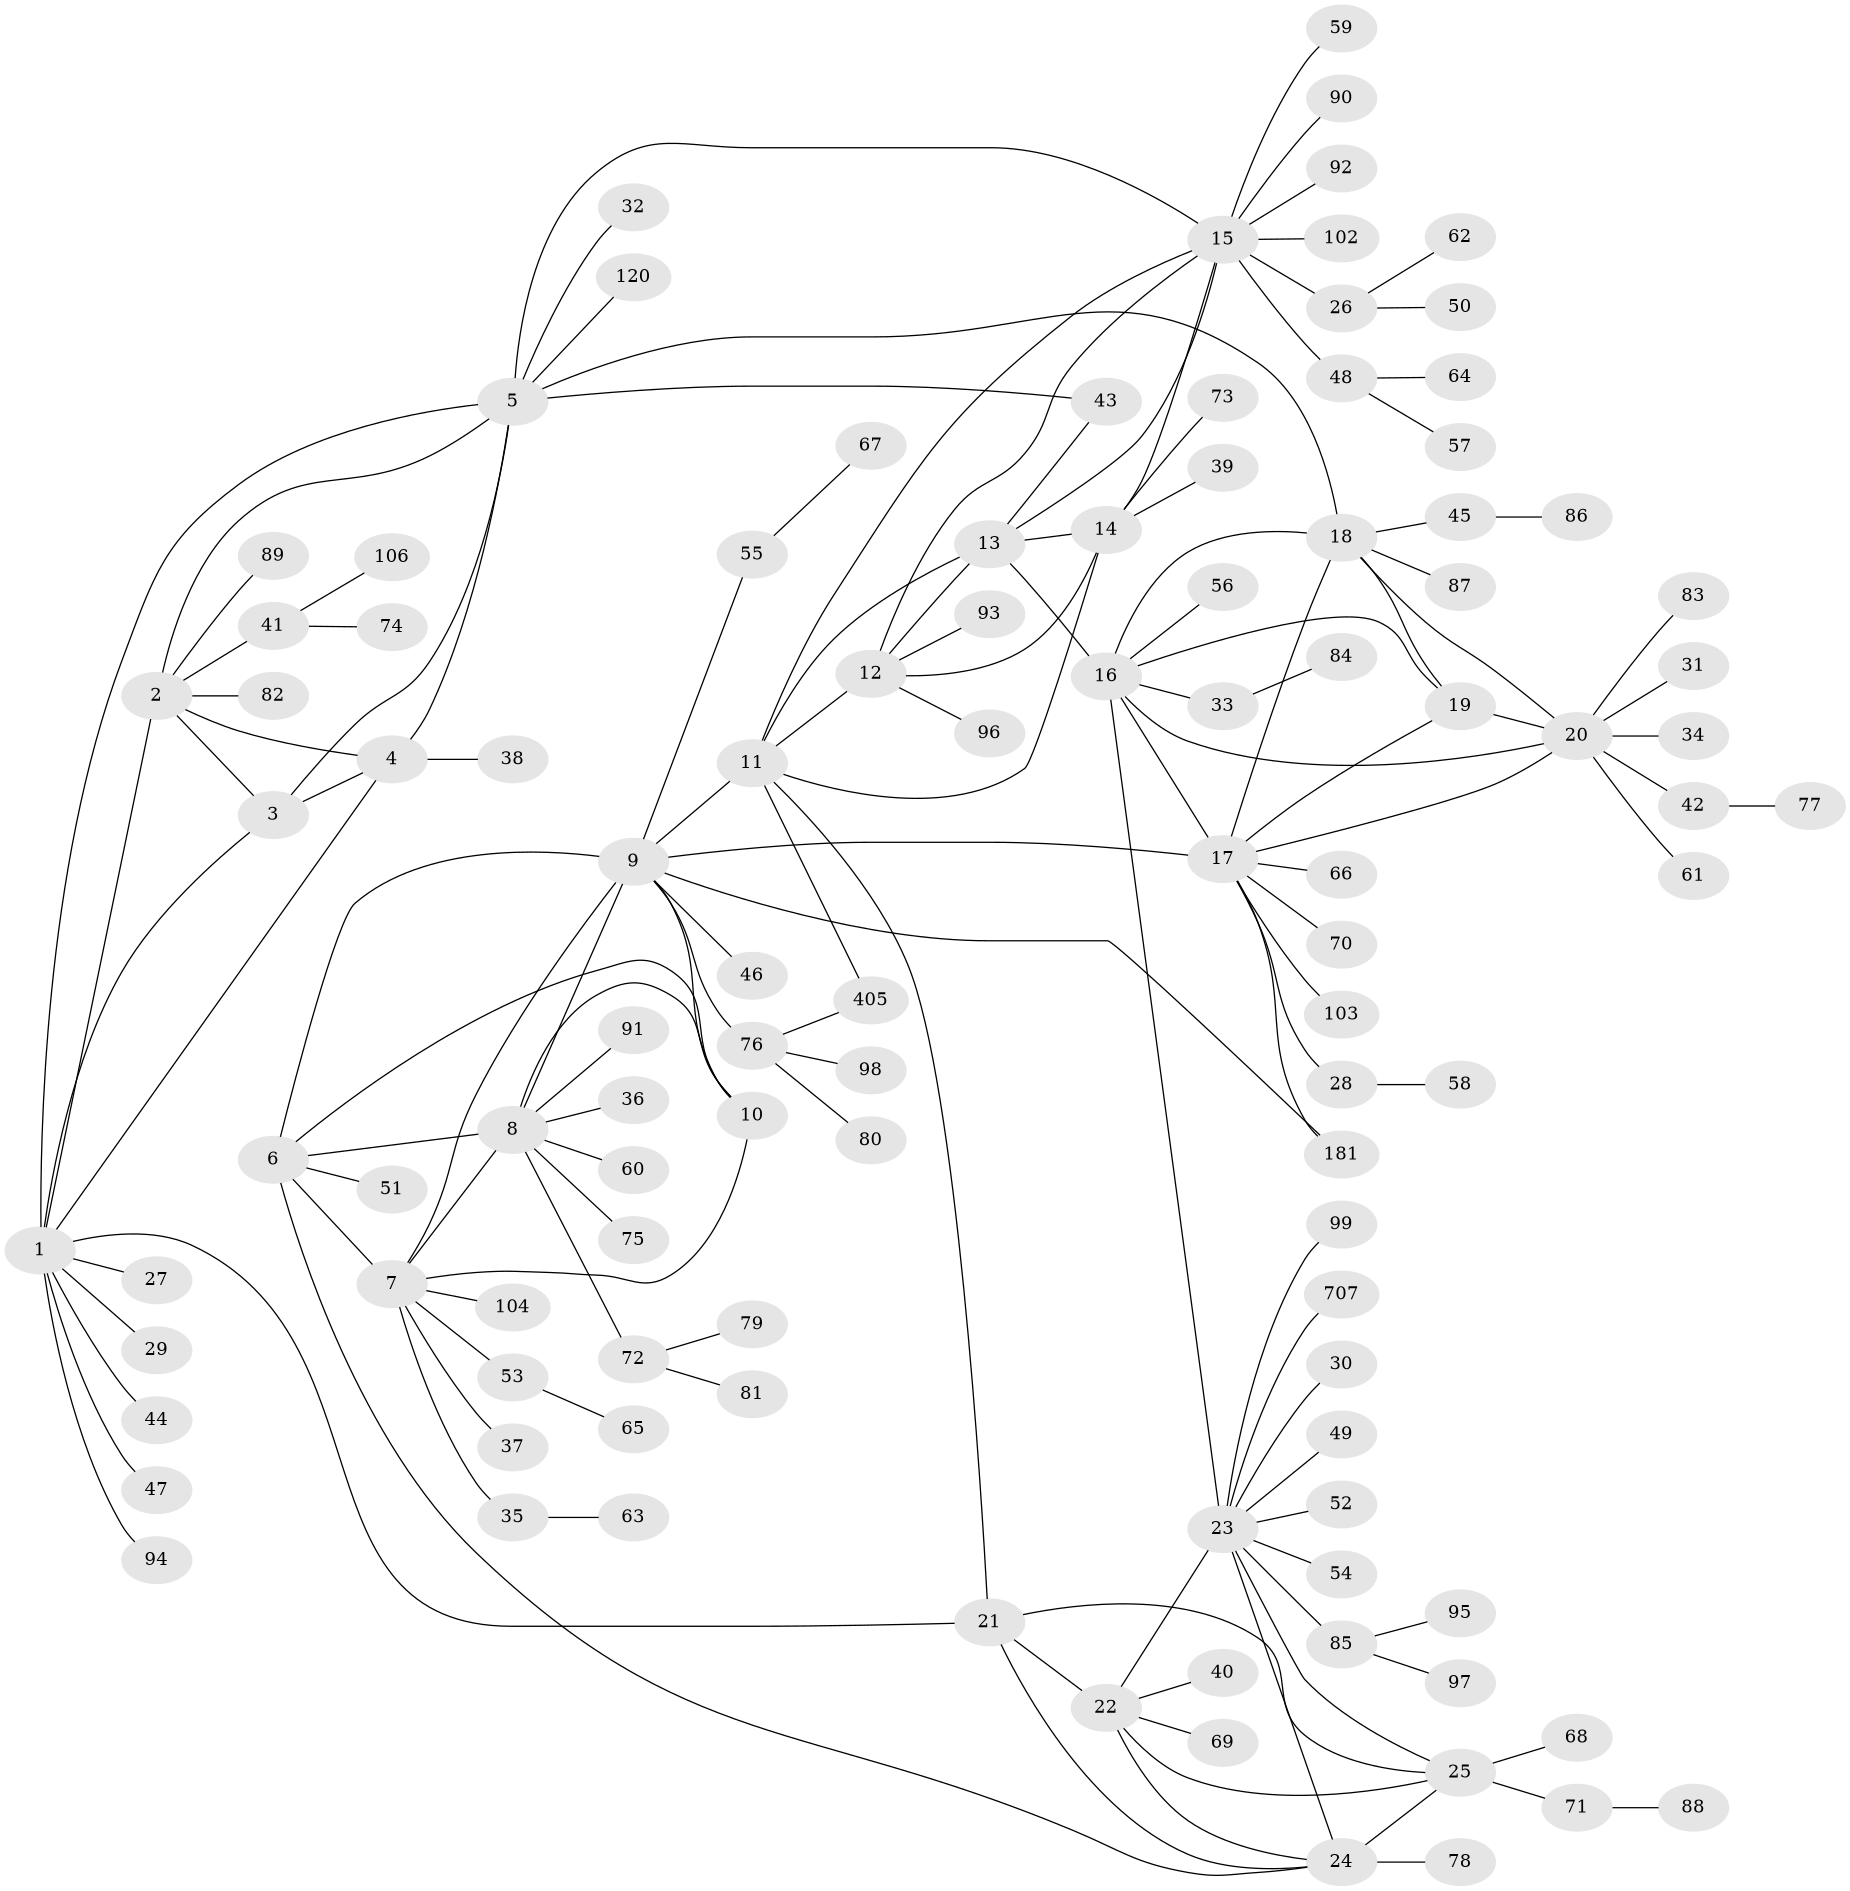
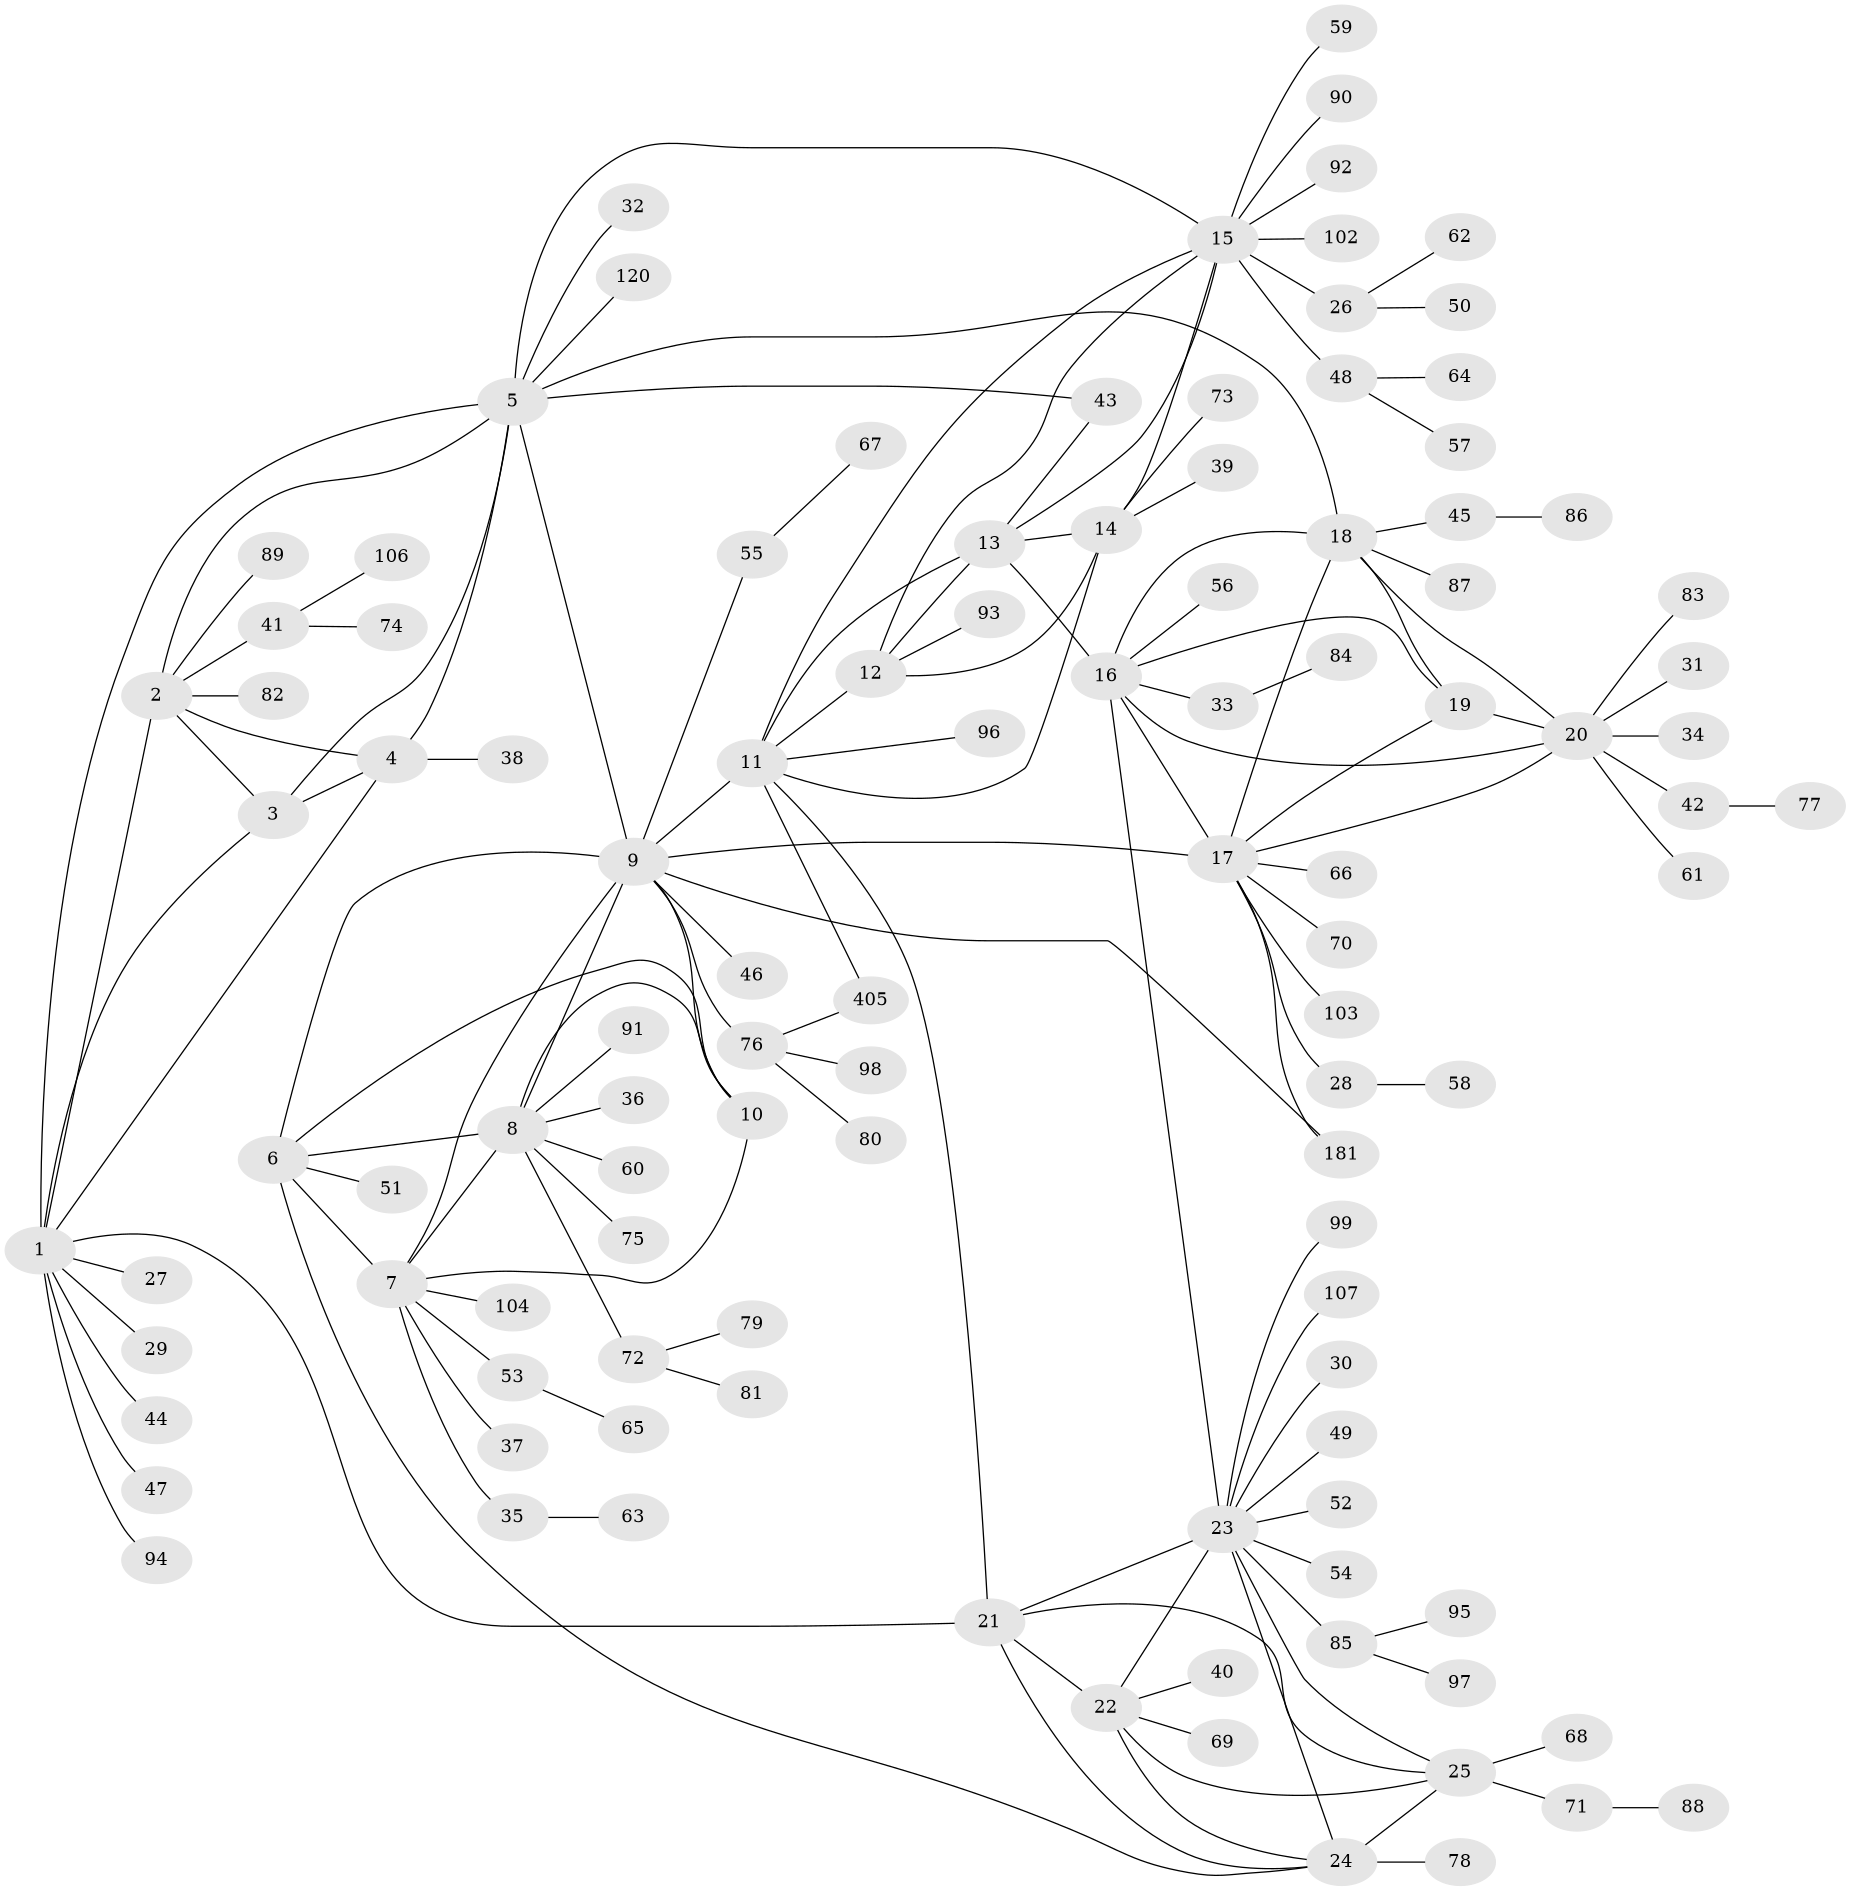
edge "5" -- "9": added
edge "12" -- "96": now "11" -- "96"
node "707": label "707" -> "107"
edge "23" -- "21": added
